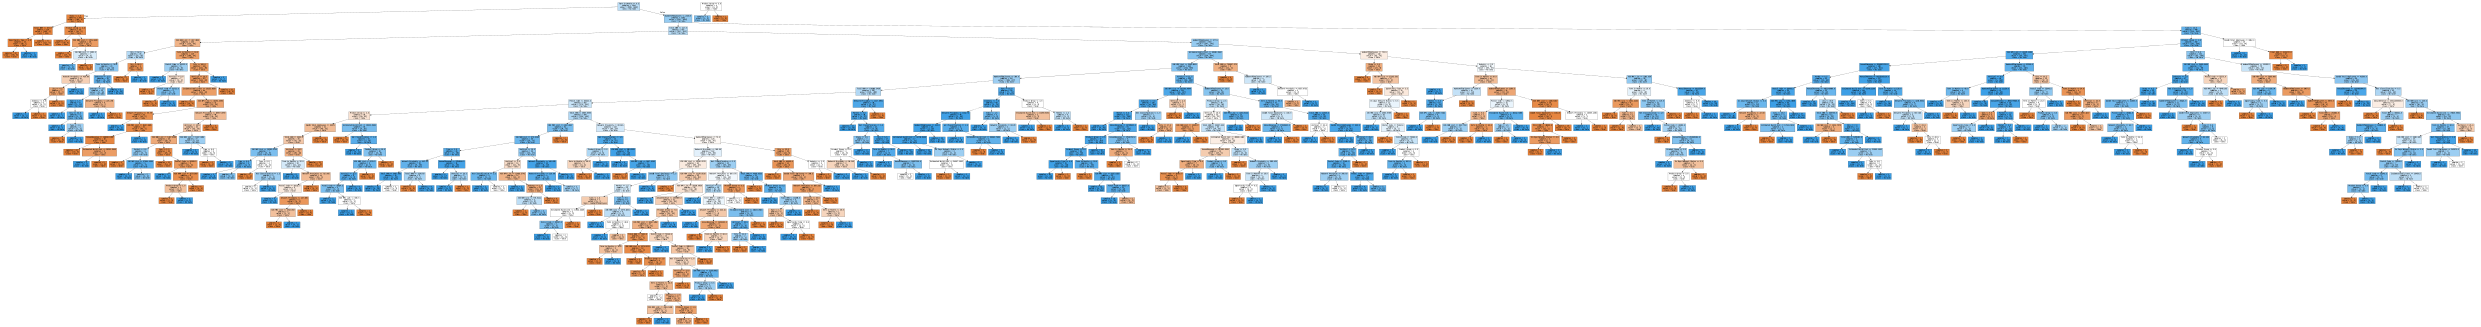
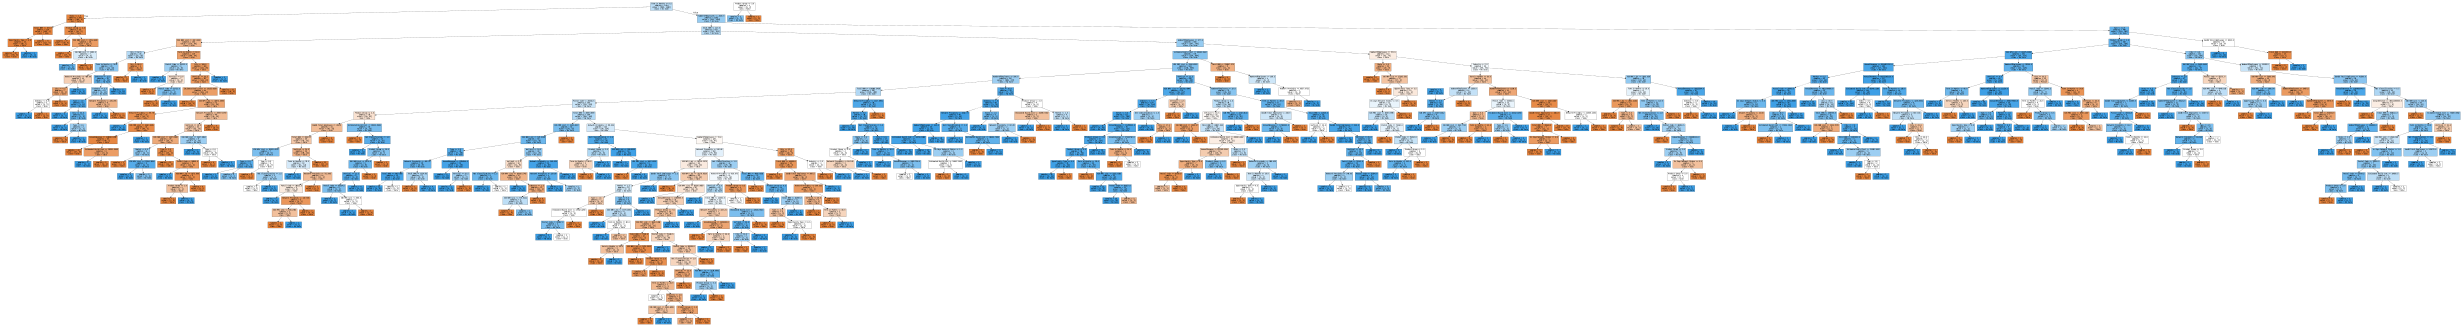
node "samples = 3 value = [8, 0] class = Sale": fillcolor #e58139ff -> #399de5ff
node "Type <= 0.5 samples = 3 value = [1, 5] class = No Sale": fillcolor #e58139c6 -> #399de5cc
node "Type <= 1.5 samples = 7 value = [5, 3] class = NumberOfEmployees": label "Type <= 1.5 samples = 7 value = [5, 3] class = NumberOfEmployees" -> "Type <= 1.5 samples = 7 value = [5, 3] class = Sale"
